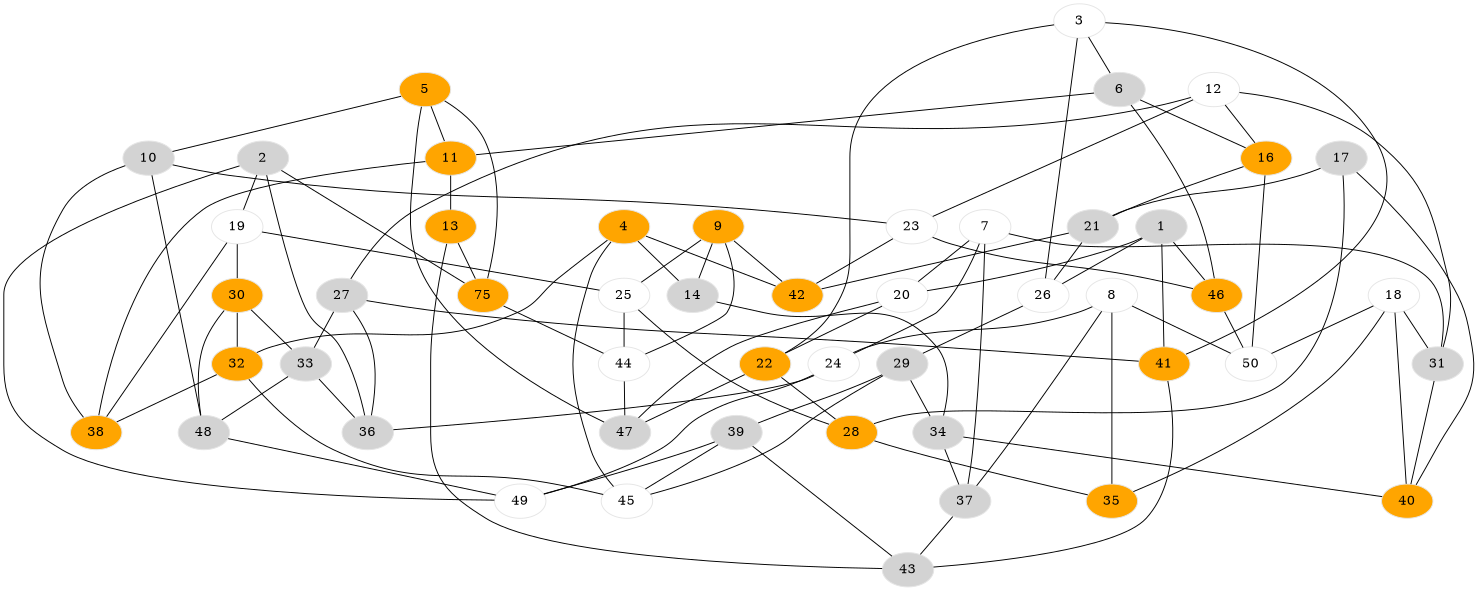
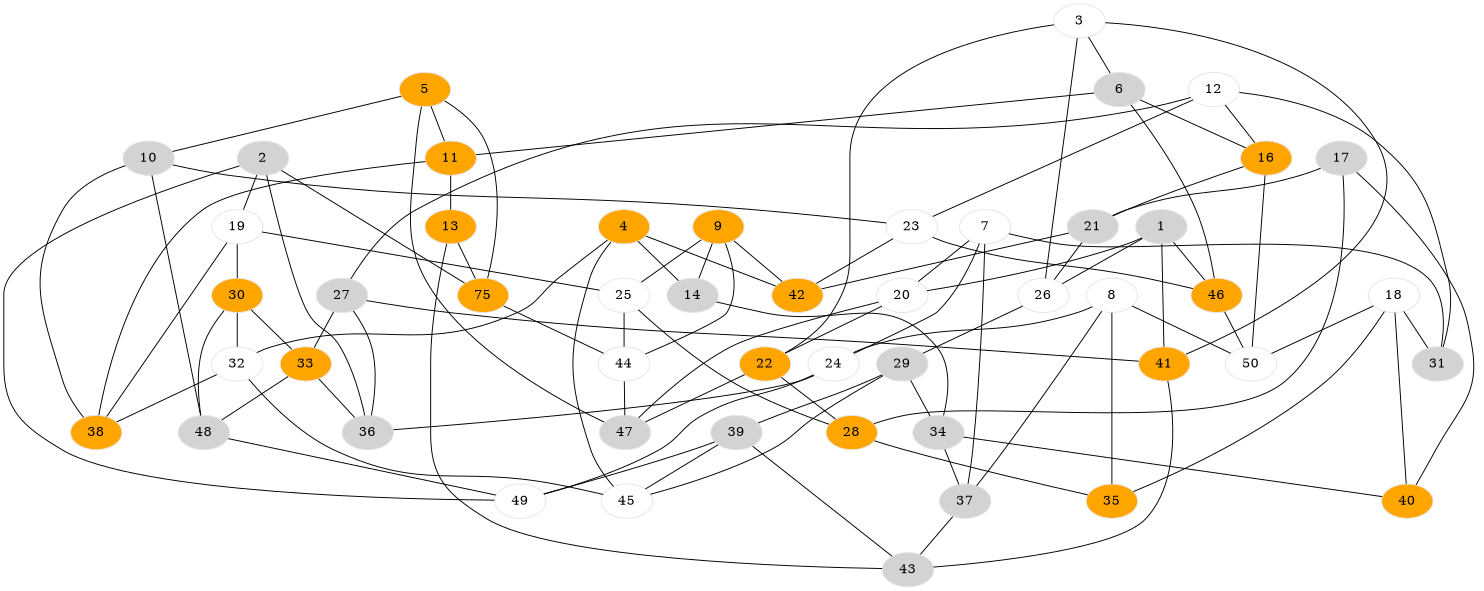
node "32": fillcolor orange -> white
node "33": fillcolor lightgrey -> orange
edge "31" -- "40": removed
